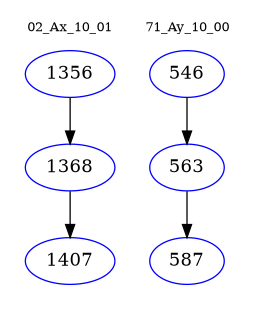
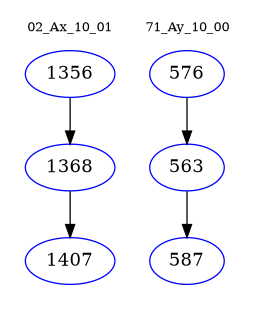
node "546": label "546" -> "576"
